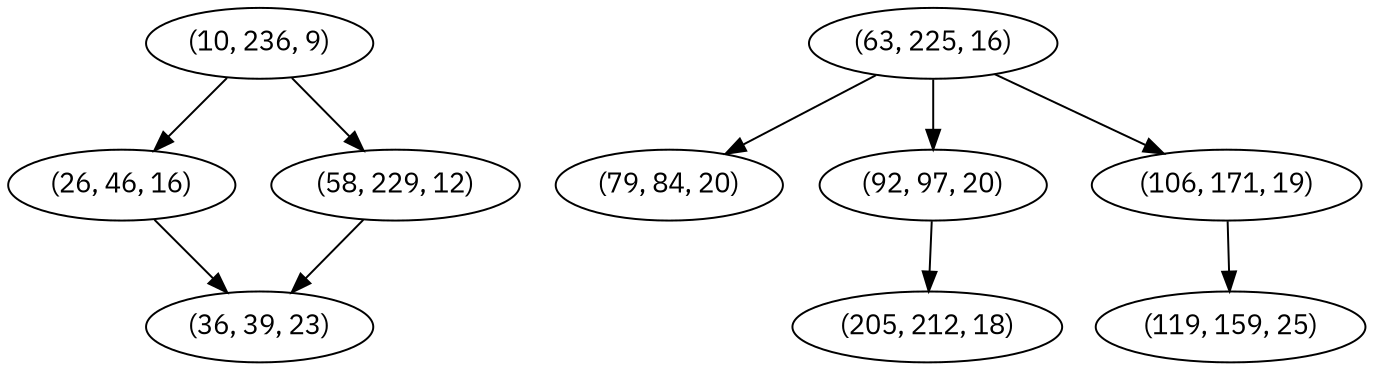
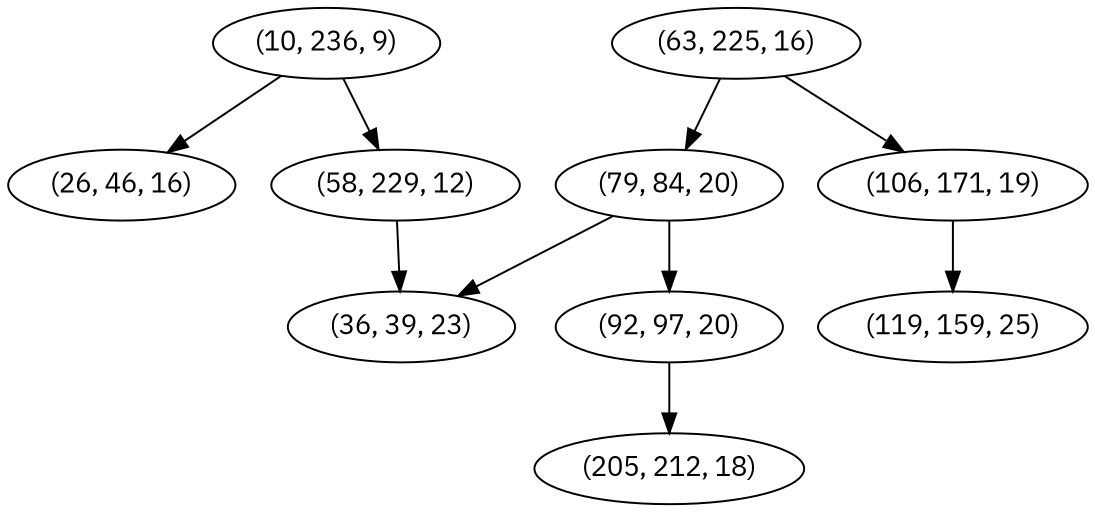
edge "(63, 225, 16)" -> "(92, 97, 20)": now "(79, 84, 20)" -> "(92, 97, 20)"
edge "(26, 46, 16)" -> "(36, 39, 23)": now "(79, 84, 20)" -> "(36, 39, 23)"
